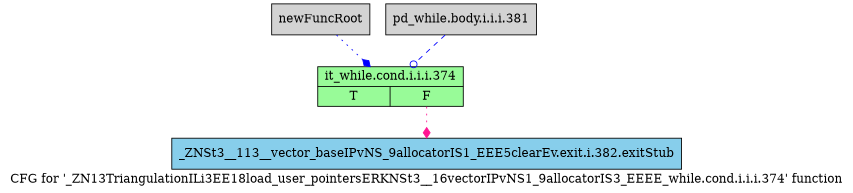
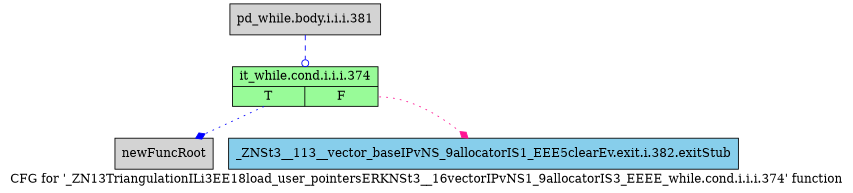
edge "newFuncRoot" -> "it_while.cond.i.i.i.374": reversed
